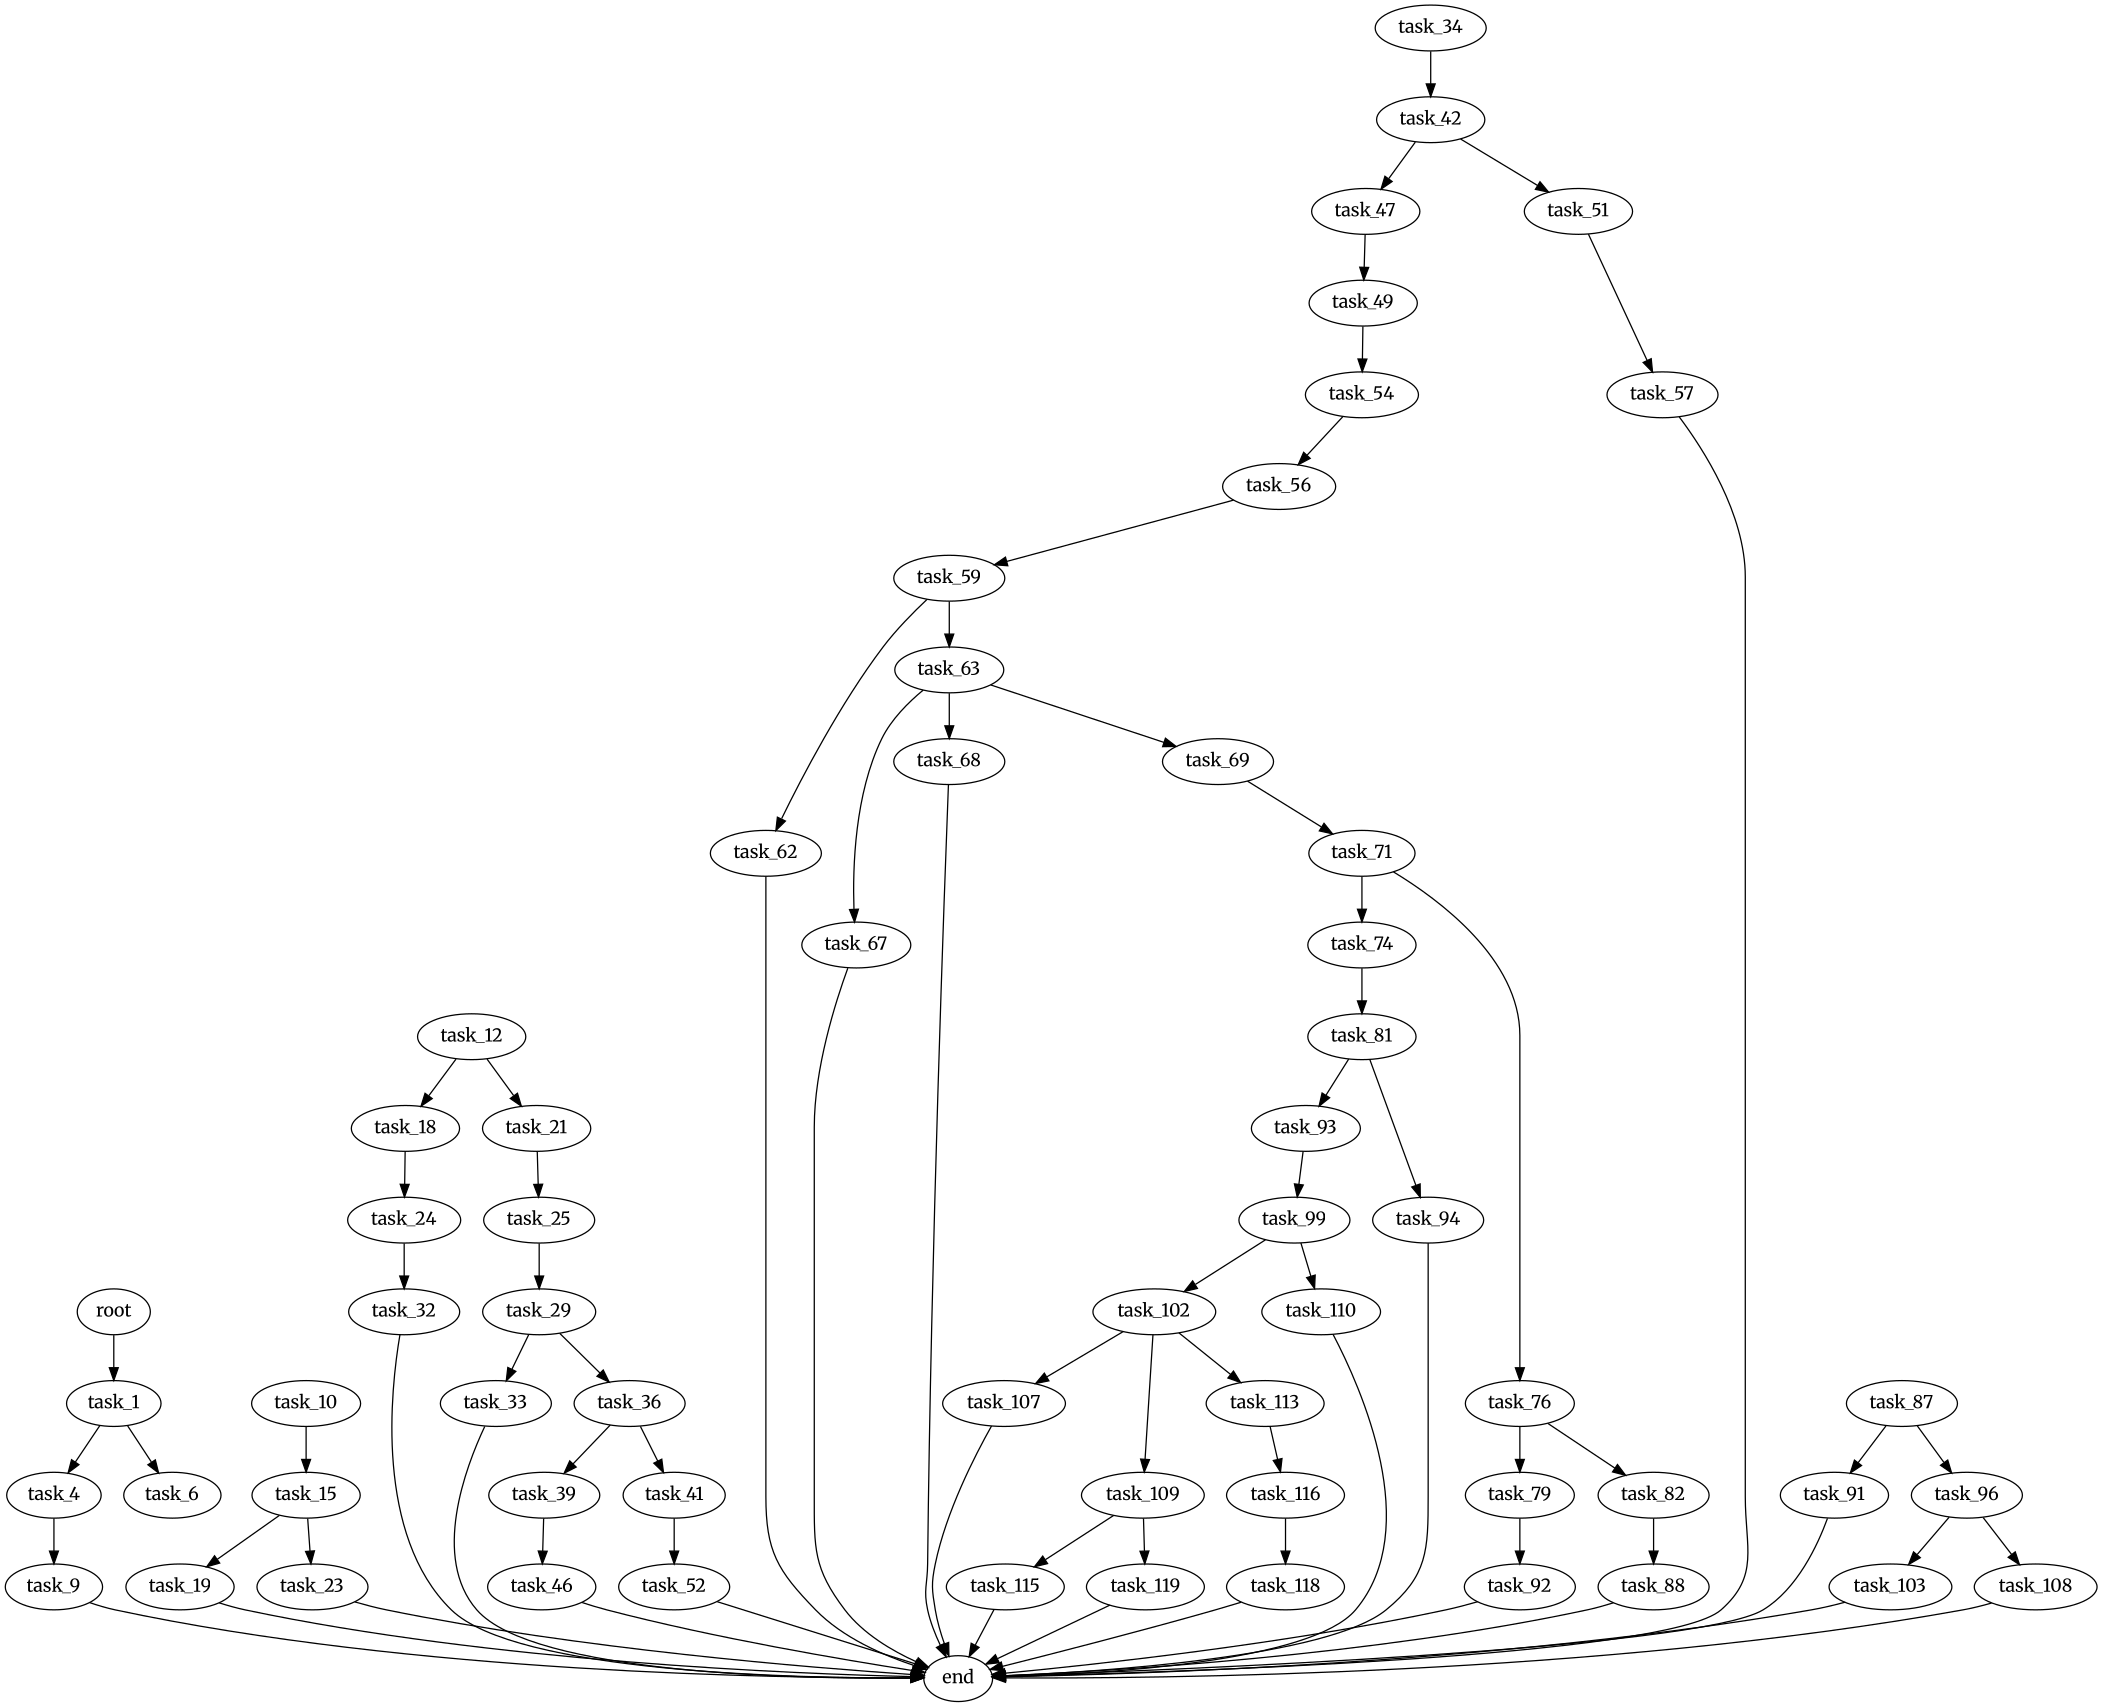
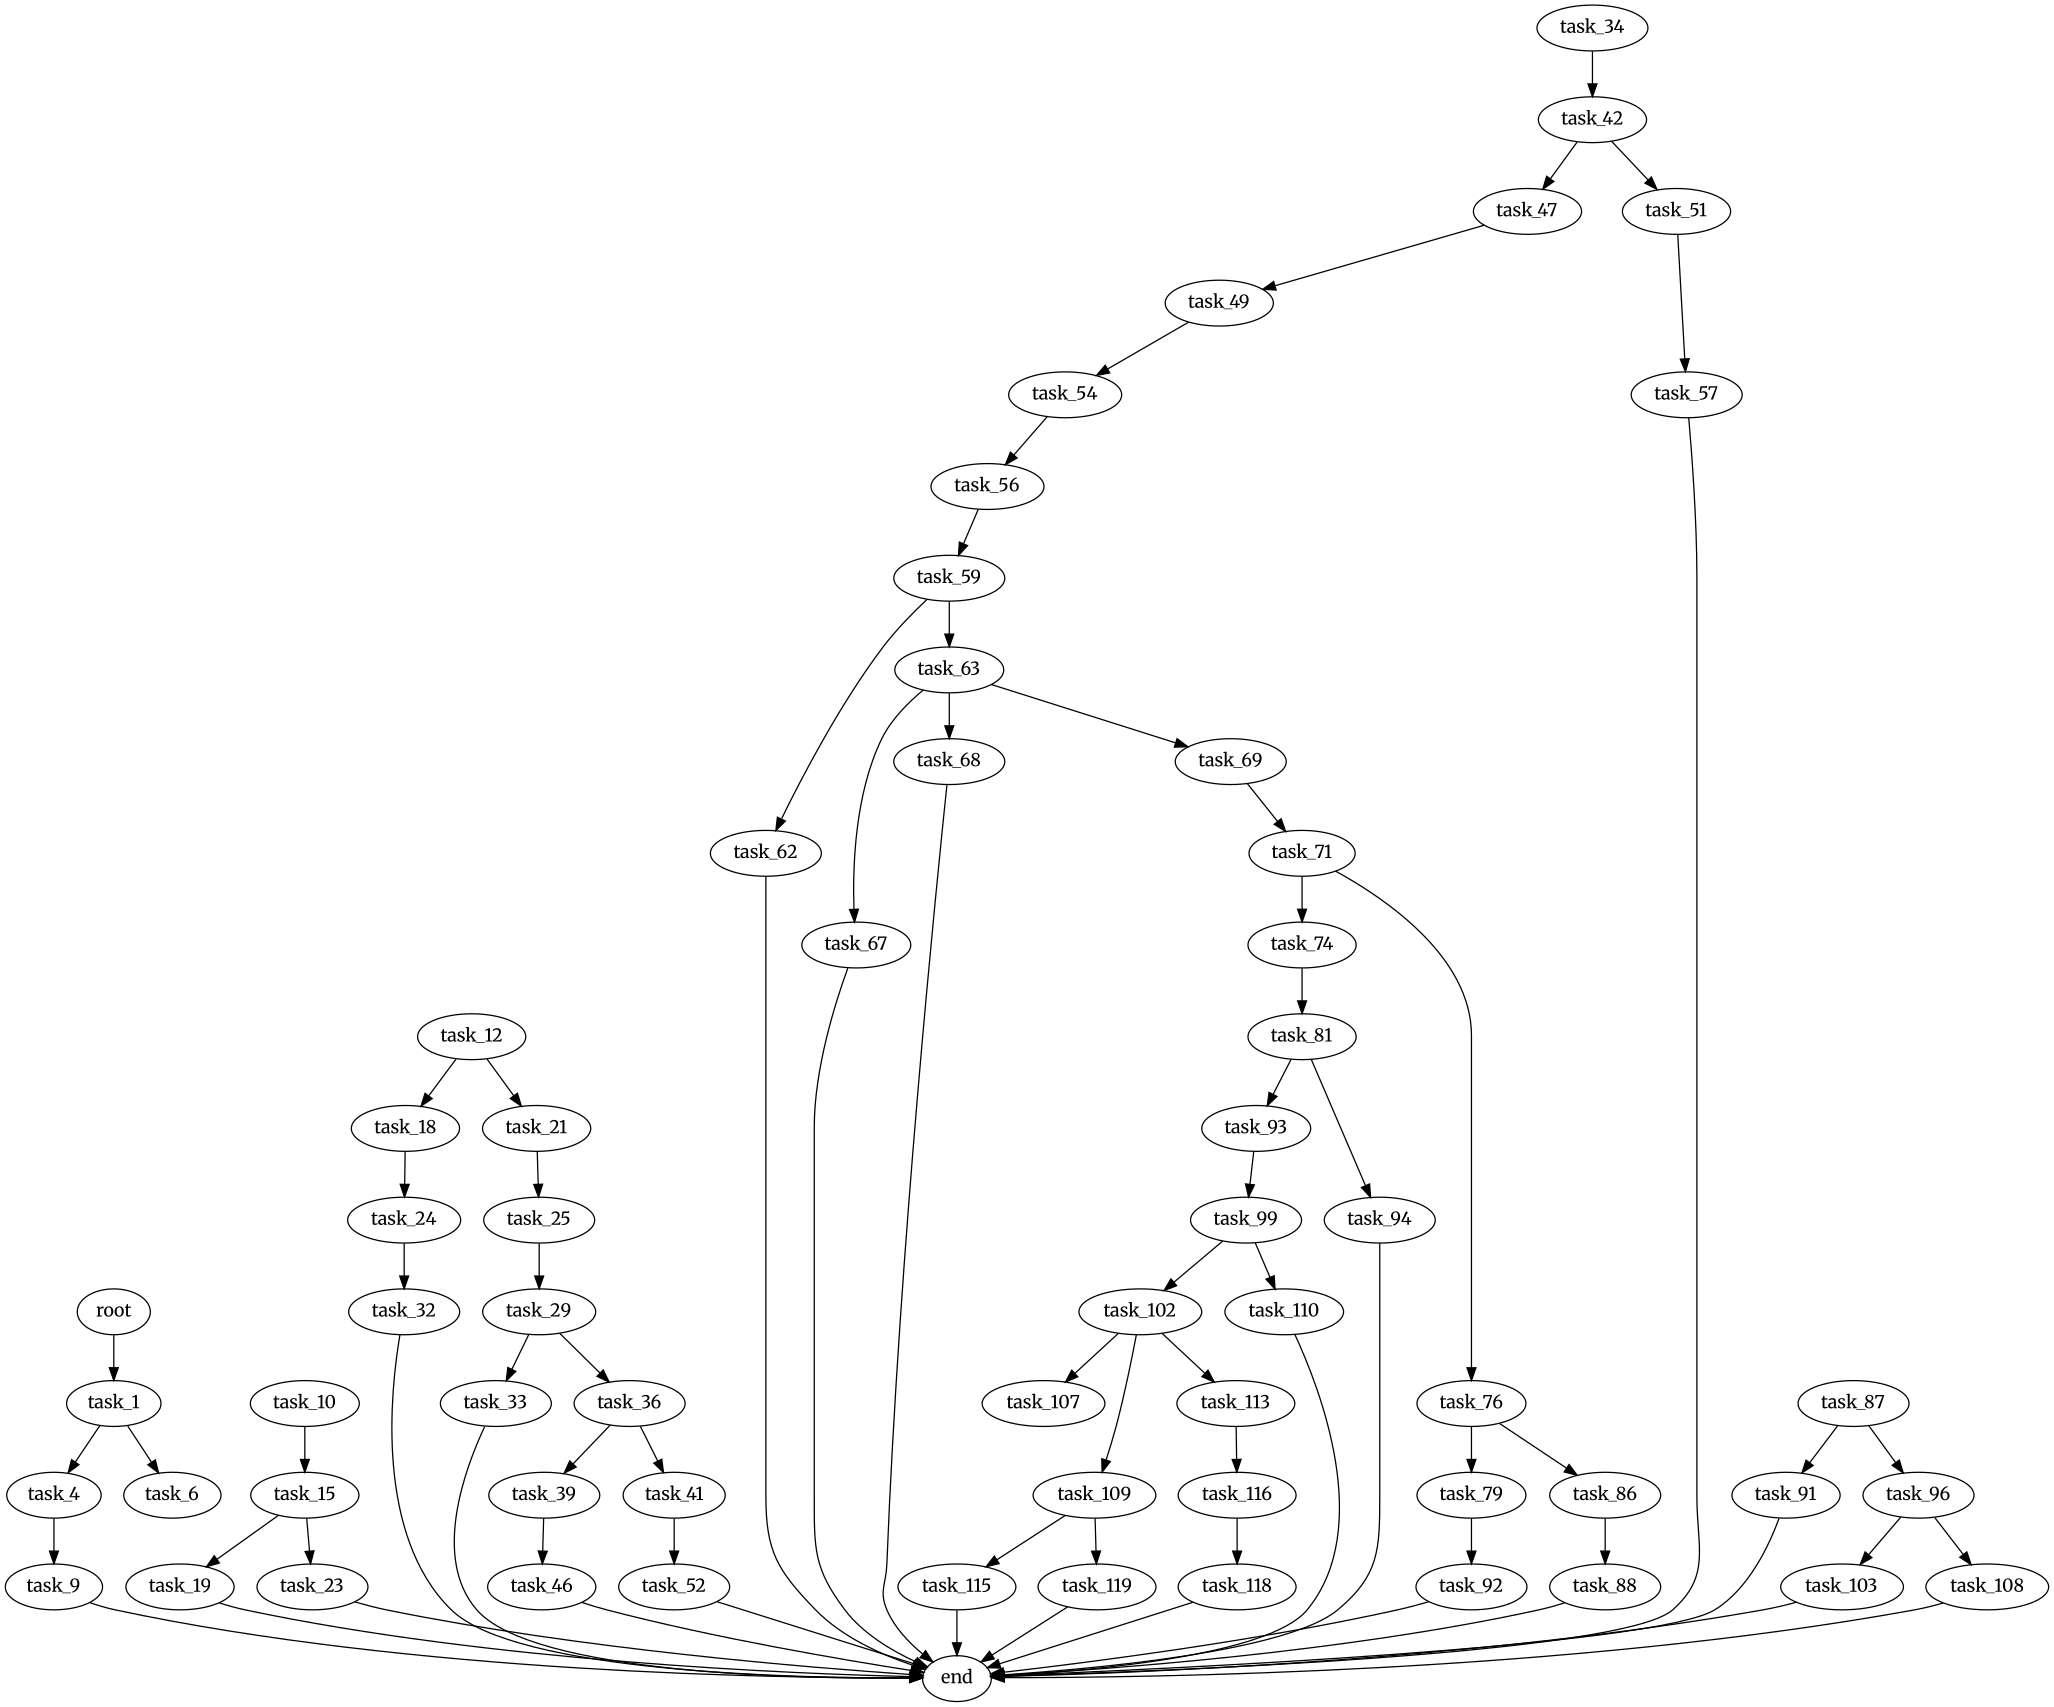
node "task_82": label "task_82" -> "task_86"
edge "task_107" -> "end": removed
